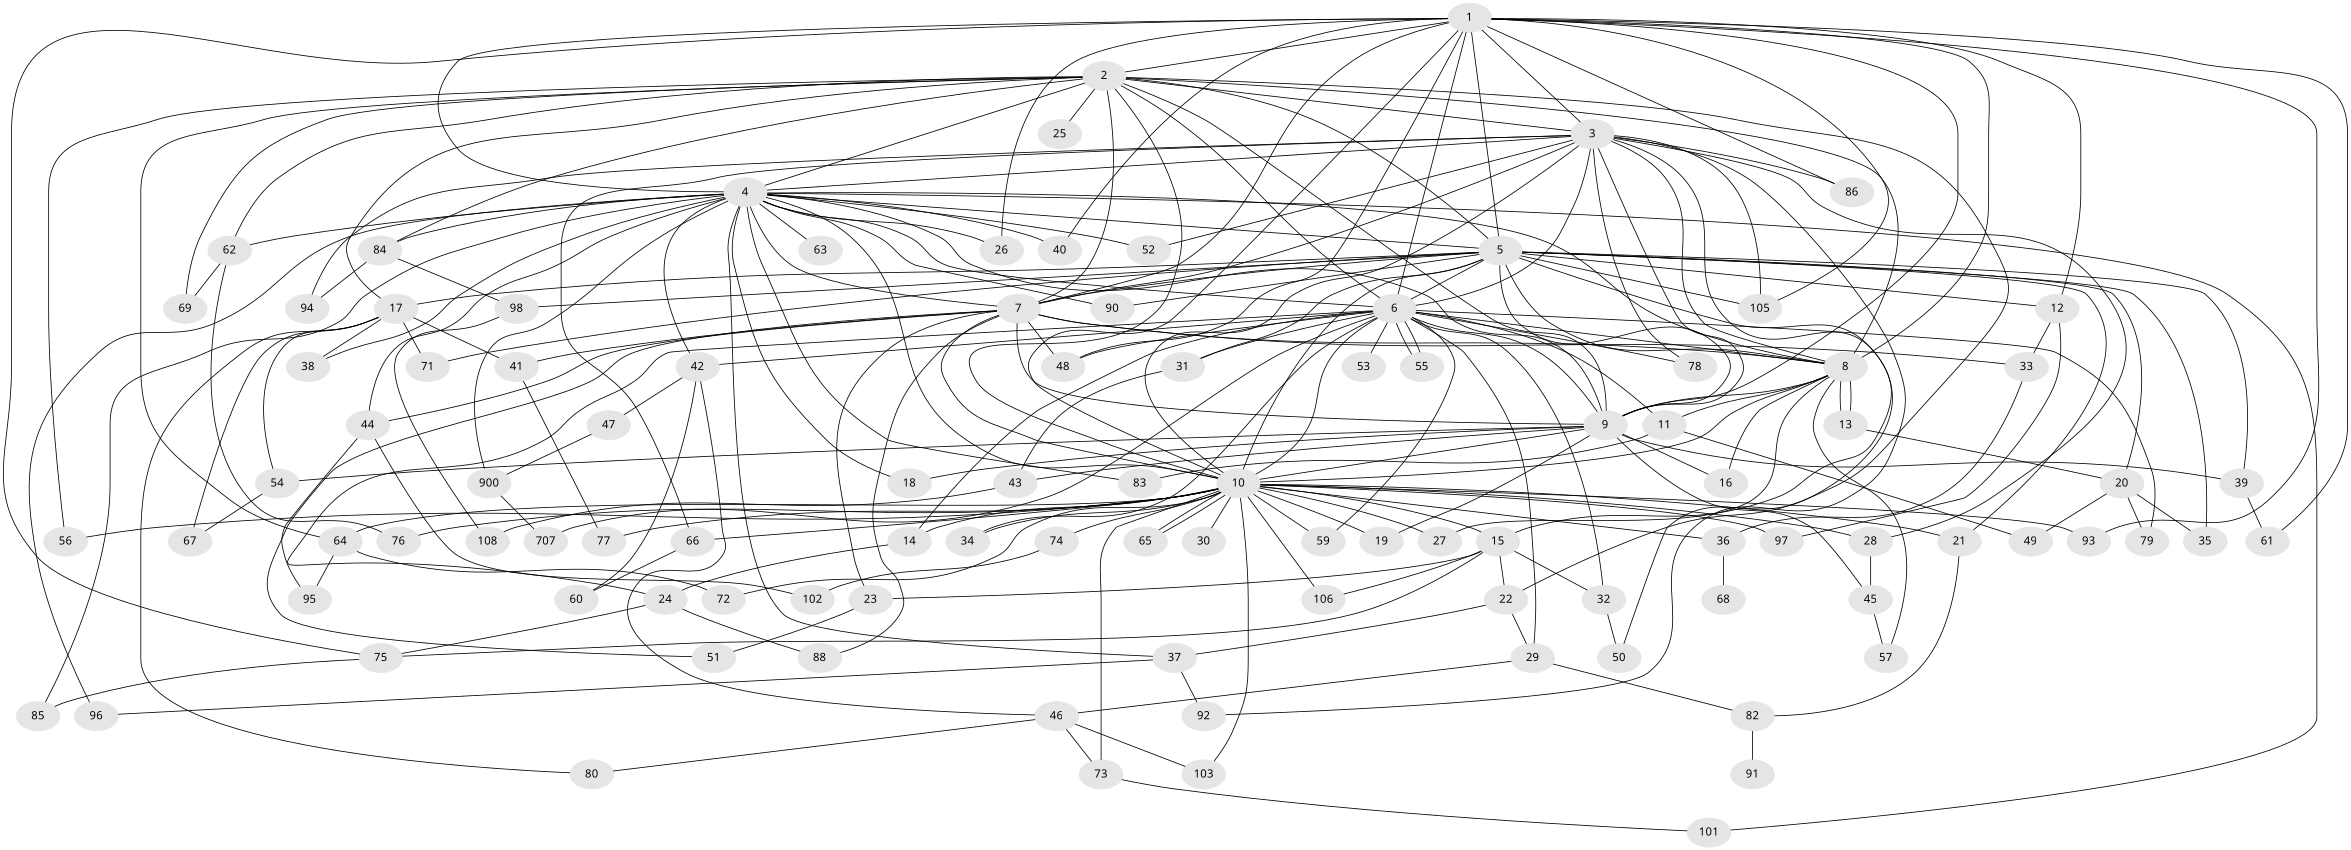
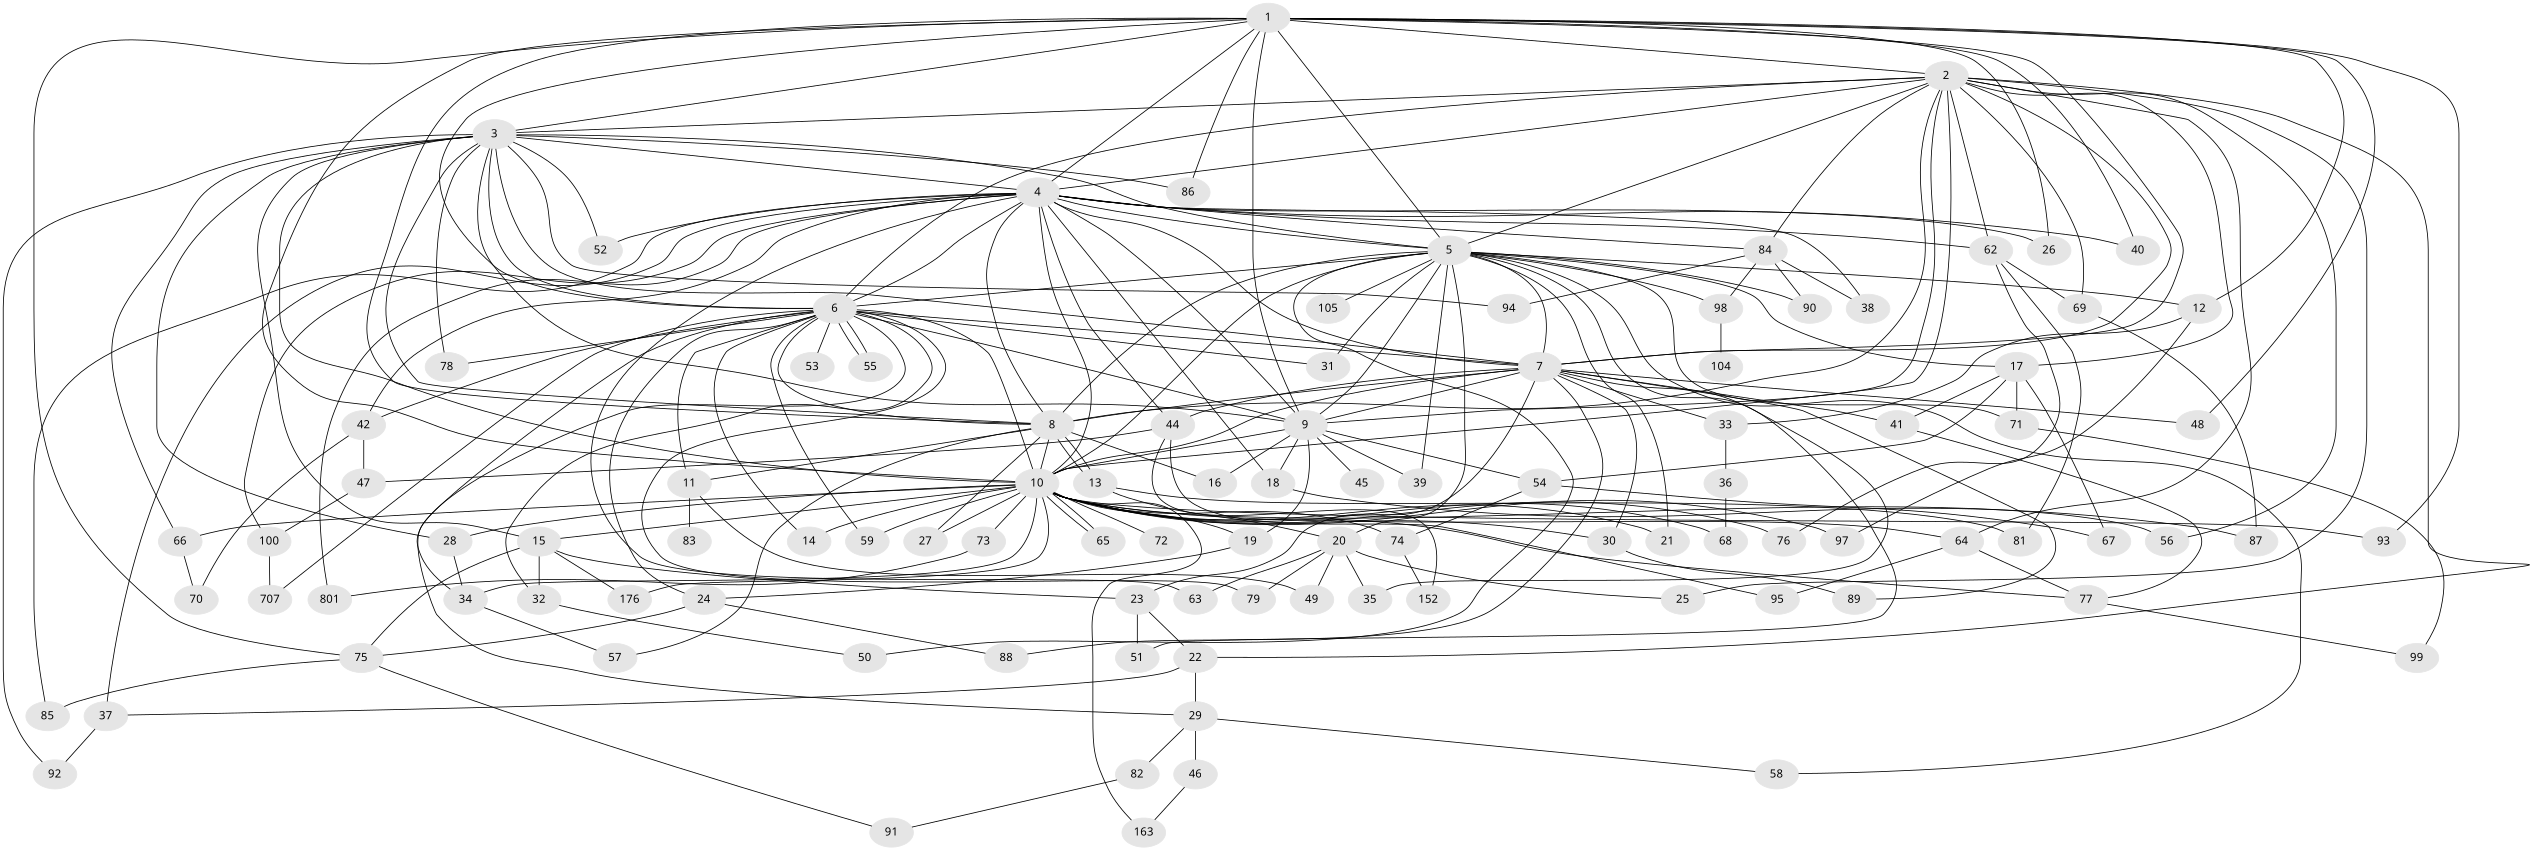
edge "1" -- "105": removed
edge "3" -- "105": now "3" -- "5"
edge "4" -- "90": now "84" -- "90"
edge "6" -- "48": now "6" -- "7"
edge "17" -- "38": now "84" -- "38"
edge "8" -- "9": removed
edge "4" -- "83": removed
edge "7" -- "30": added
edge "44" -- "47": added
node "900": label "900" -> "100"
node "43": removed
edge "10" -- "36": now "10" -- "68"
edge "54" -- "74": added
node "108": label "108" -> "104"
node "81": added
node "87": added
node "61": removed
edge "14" -- "24": now "19" -- "24"
edge "64" -- "72": now "64" -- "77"
edge "20" -- "63": added
edge "15" -- "22": now "23" -- "22"
edge "28" -- "45": now "28" -- "34"
edge "20" -- "25": added
node "60": label "60" -> "70"
node "102": label "102" -> "152"
node "106": label "106" -> "176"
node "89": added
edge "45" -- "57": now "34" -- "57"
node "99": added
edge "42" -- "46": removed
edge "21" -- "82": removed
node "96": removed
edge "46" -- "73": removed
edge "75" -- "91": added
node "80": removed
node "103": label "103" -> "163"
node "58": added
node "101": label "101" -> "801"
